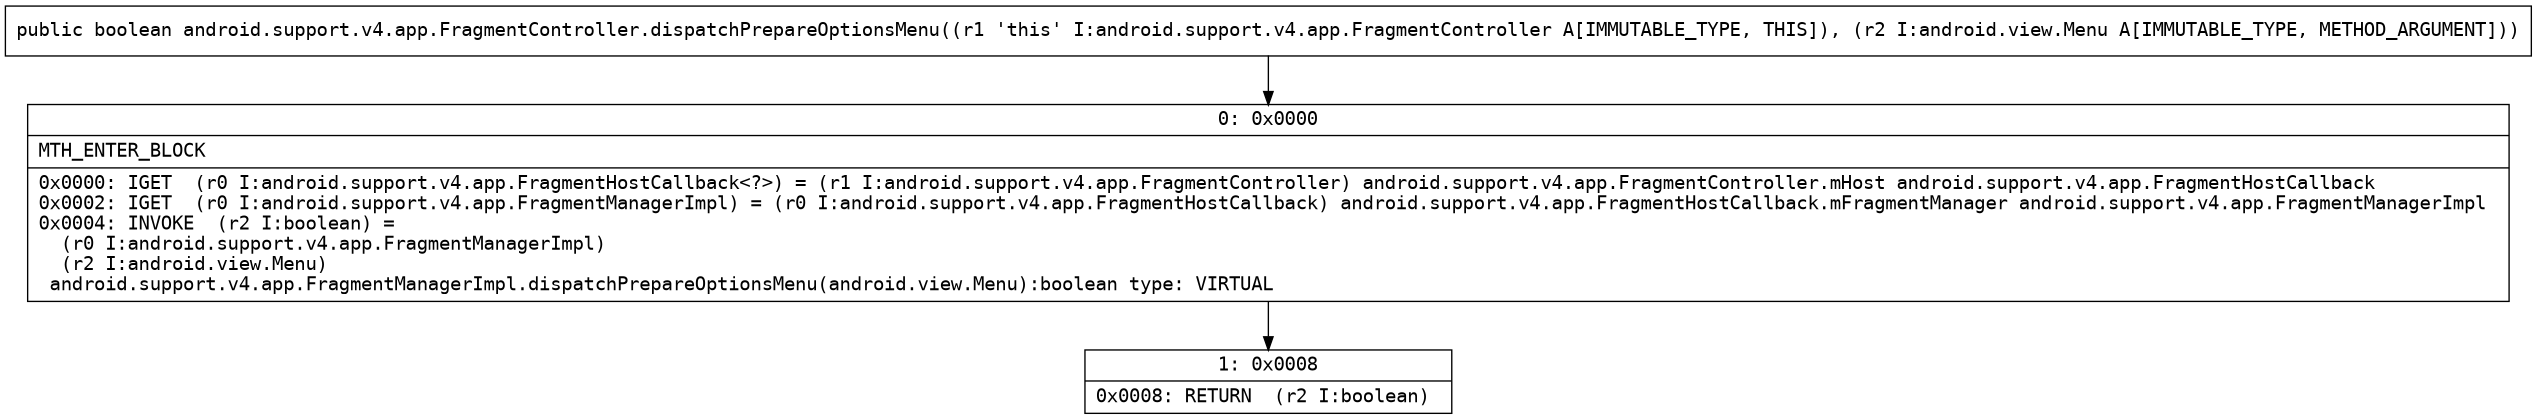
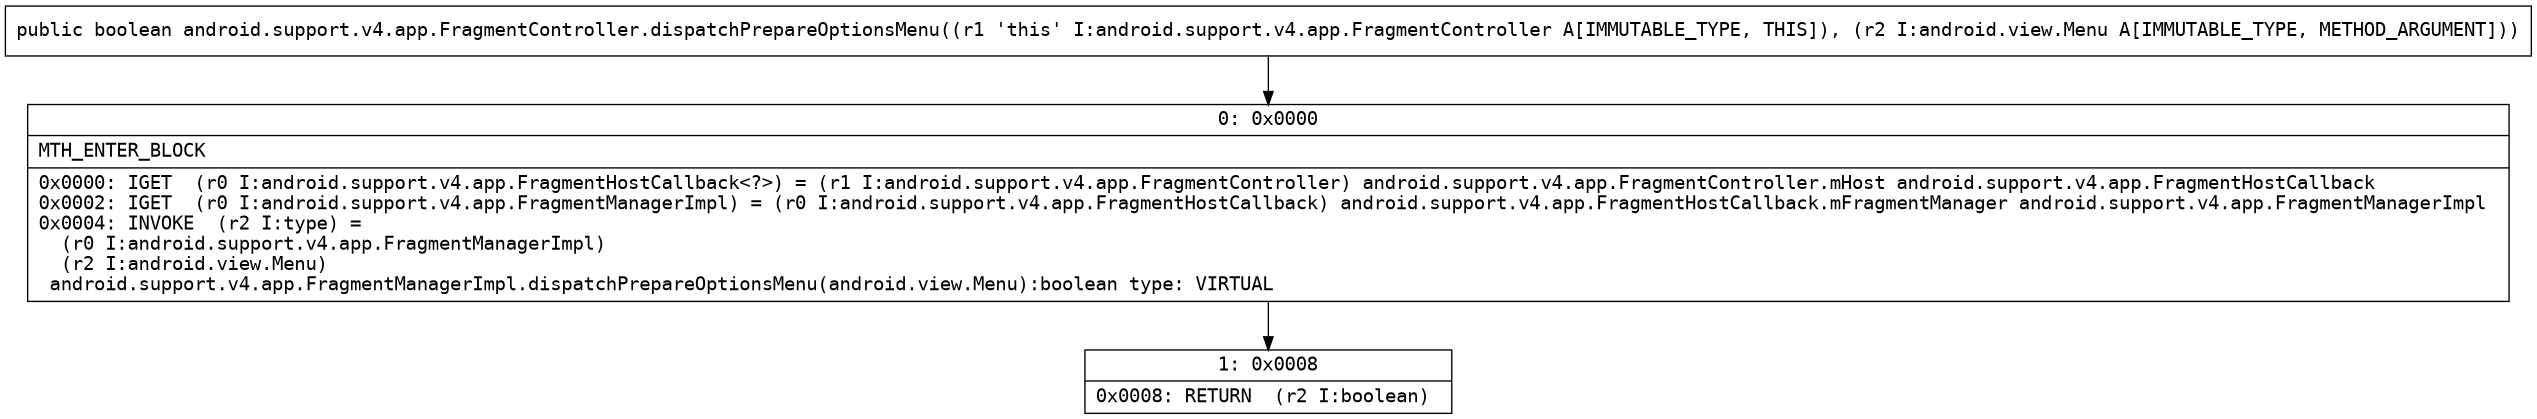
node "0: 0x0000": text "0x0004: INVOKE  (r2 I:boolean) =" -> "0x0004: INVOKE  (r2 I:type) ="
